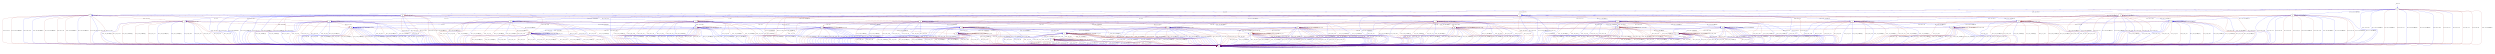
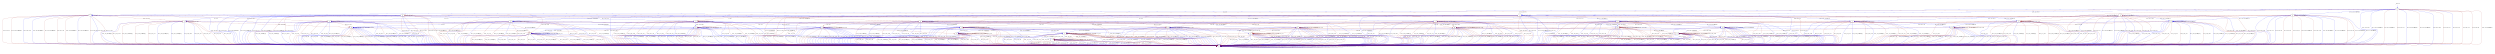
edge "18" -> "9": added, label "usr3_ai2_re1"
